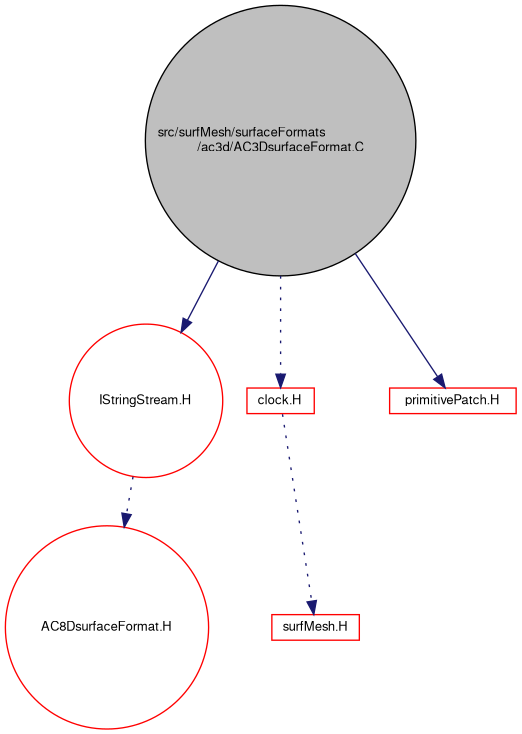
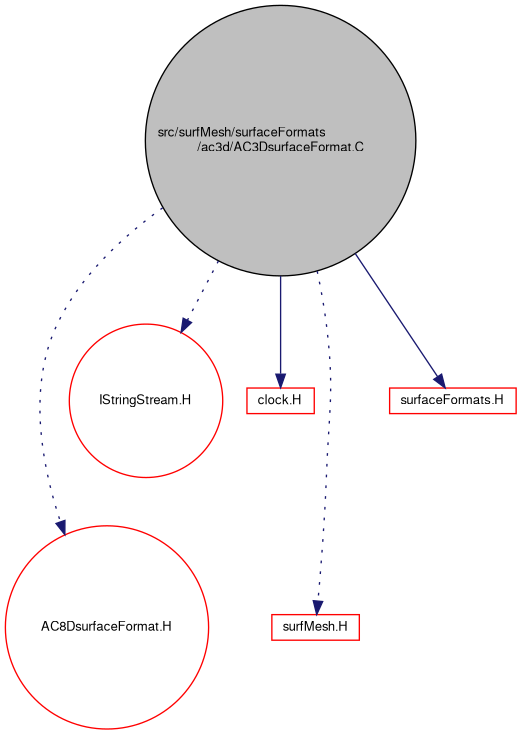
edge "src/surfMesh/surfaceFormats /ac3d/AC3DsurfaceFormat.C" -> "IStringStream.H": style solid -> dotted
edge "src/surfMesh/surfaceFormats /ac3d/AC3DsurfaceFormat.C" -> "clock.H": style dotted -> solid
node "primitivePatch.H": label "primitivePatch.H" -> "surfaceFormats.H"
edge "IStringStream.H" -> "AC8DsurfaceFormat.H": now "src/surfMesh/surfaceFormats /ac3d/AC3DsurfaceFormat.C" -> "AC8DsurfaceFormat.H"
edge "clock.H" -> "surfMesh.H": now "src/surfMesh/surfaceFormats /ac3d/AC3DsurfaceFormat.C" -> "surfMesh.H"
